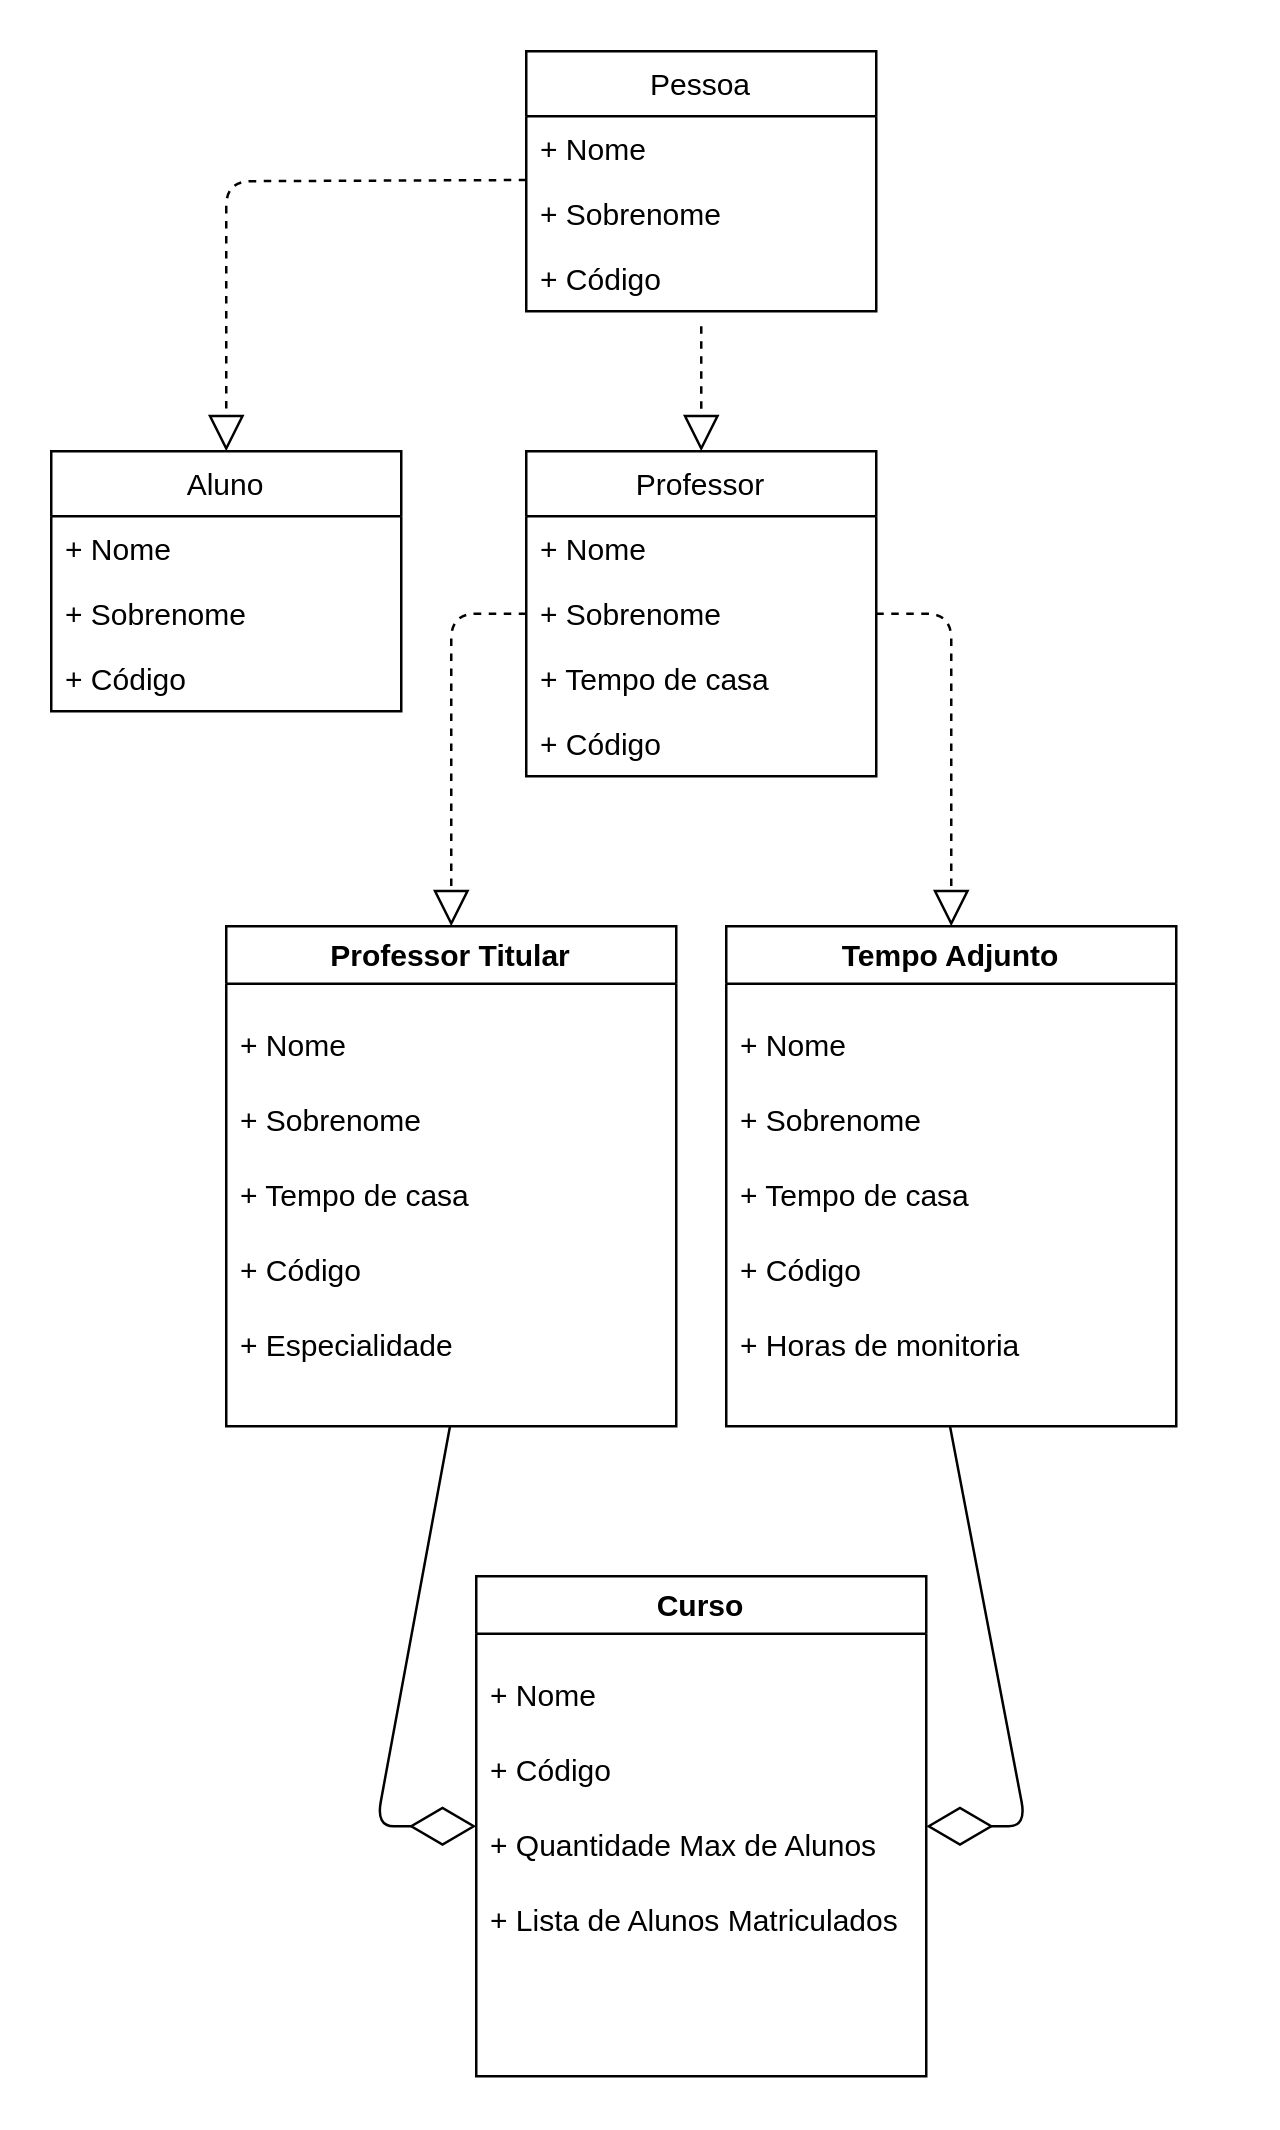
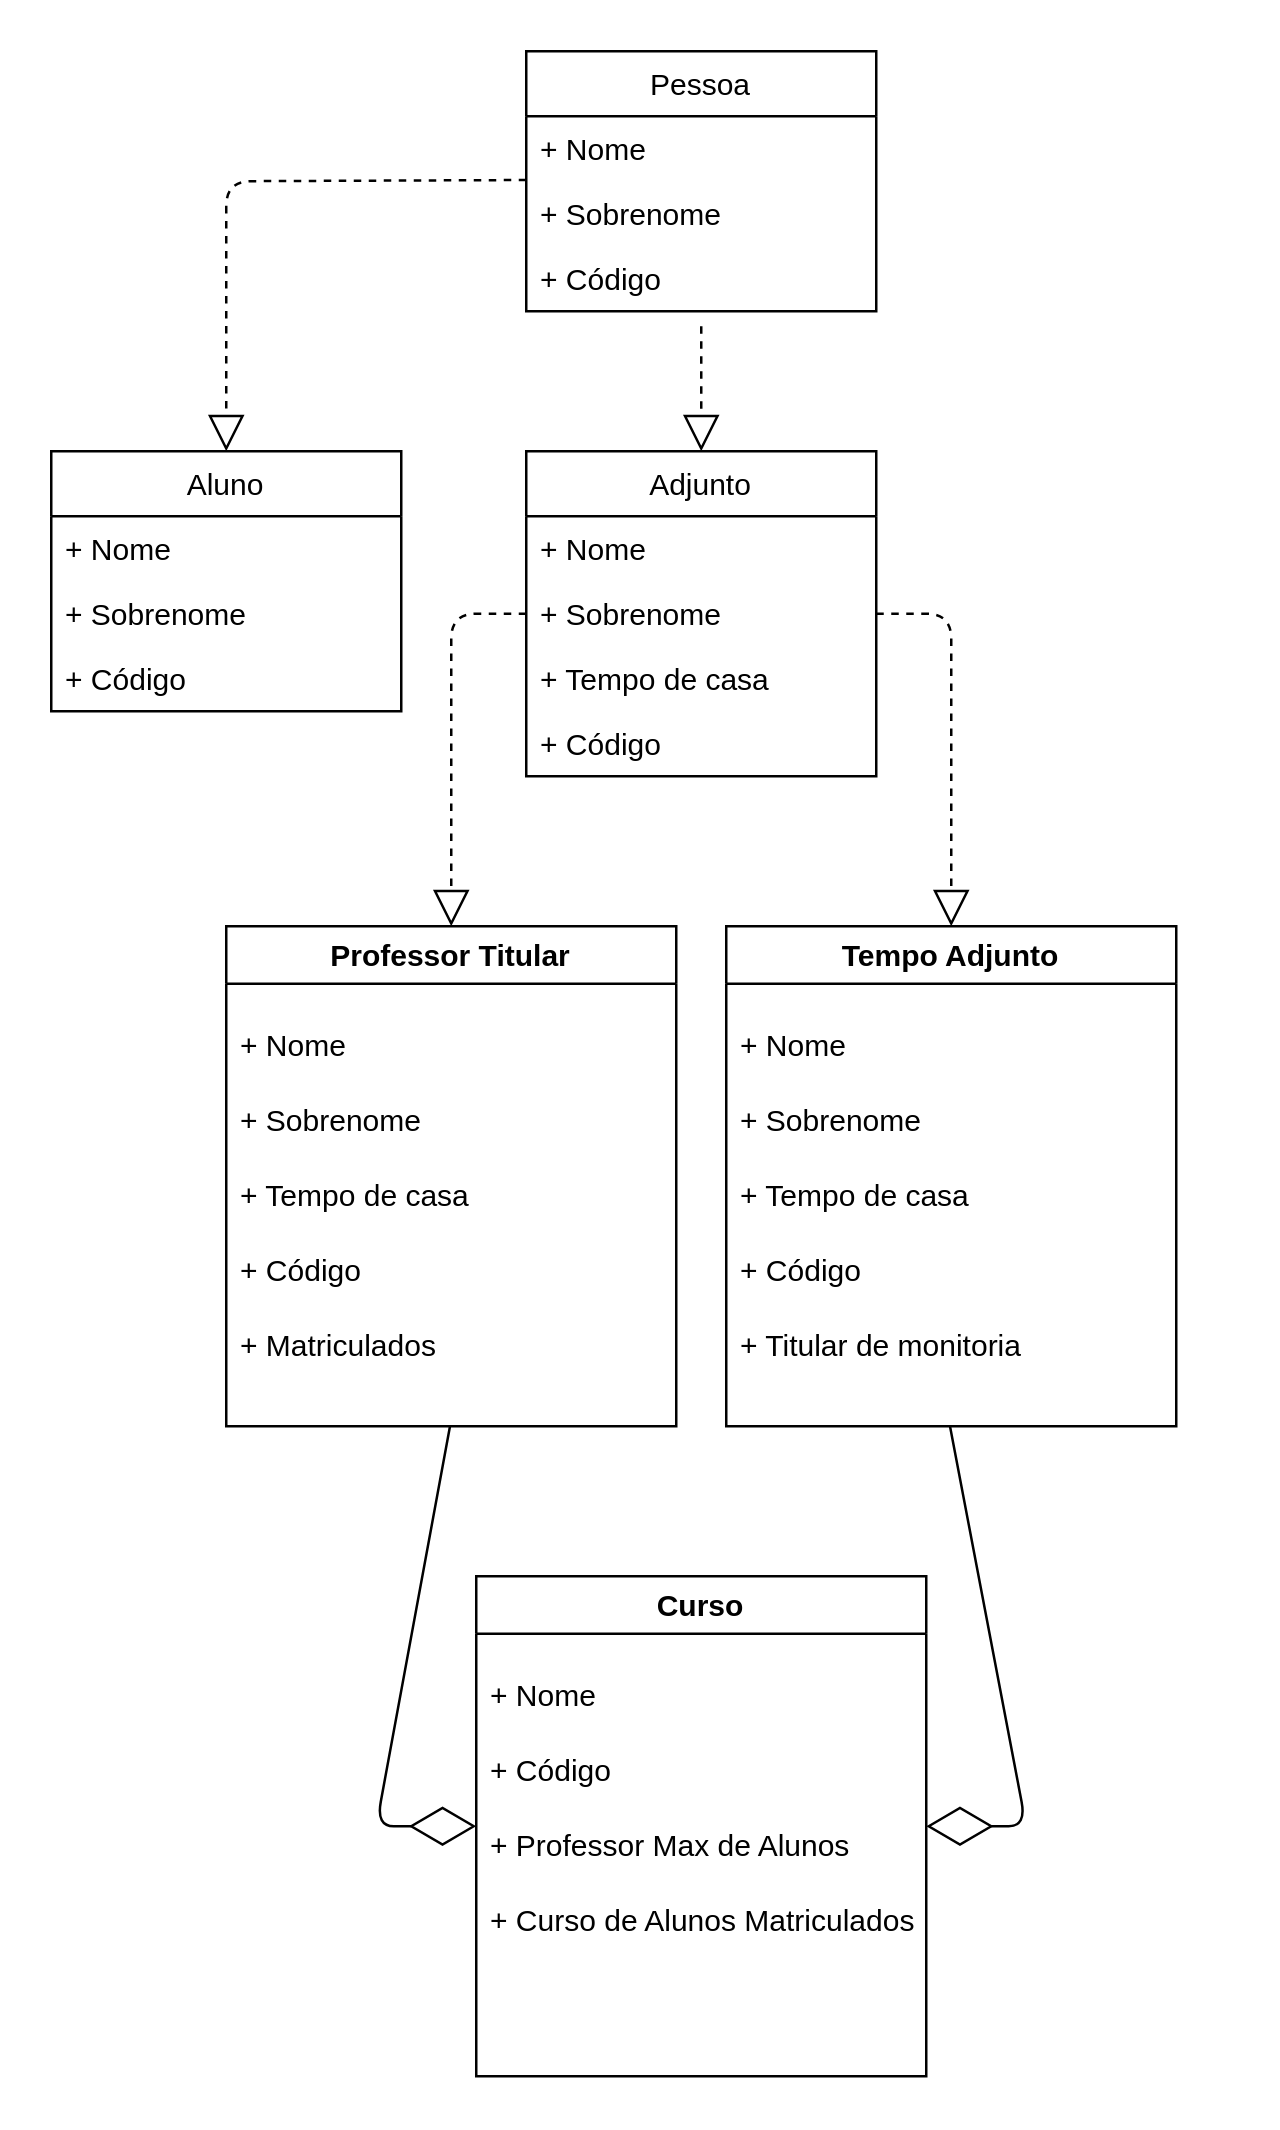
node "Professor": label "Professor" -> "Adjunto"
node "+ Especialidade": label "+ Especialidade" -> "+ Matriculados"
node "+ Horas de monitoria": label "+ Horas de monitoria" -> "+ Titular de monitoria"
node "+ Quantidade Max de Alunos": label "+ Quantidade Max de Alunos" -> "+ Professor Max de Alunos"
node "+ Lista de Alunos Matriculados": label "+ Lista de Alunos Matriculados" -> "+ Curso de Alunos Matriculados"
